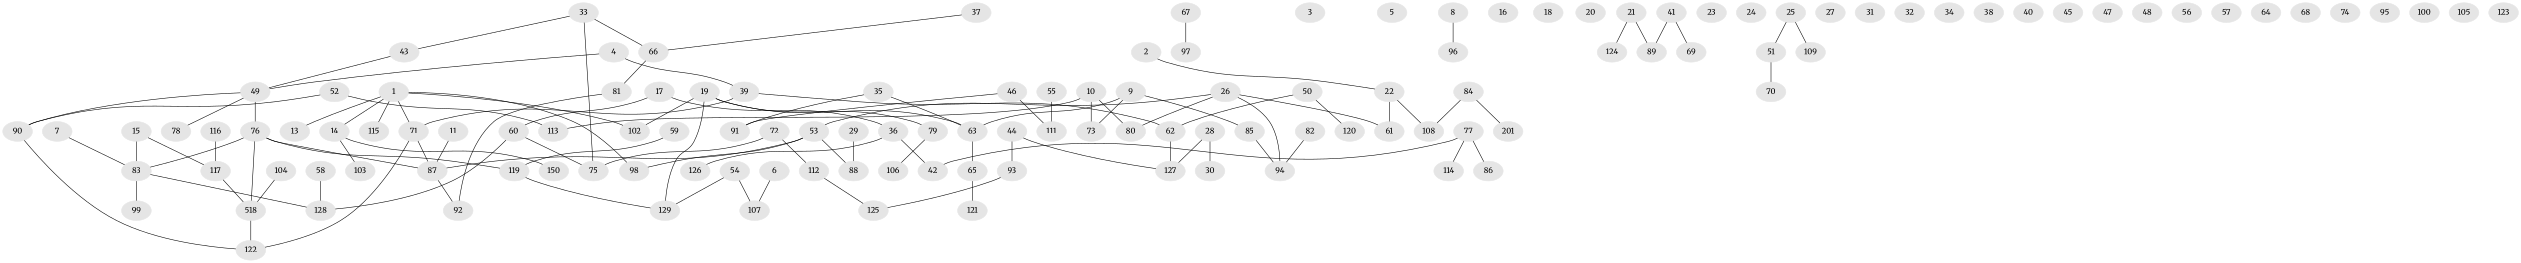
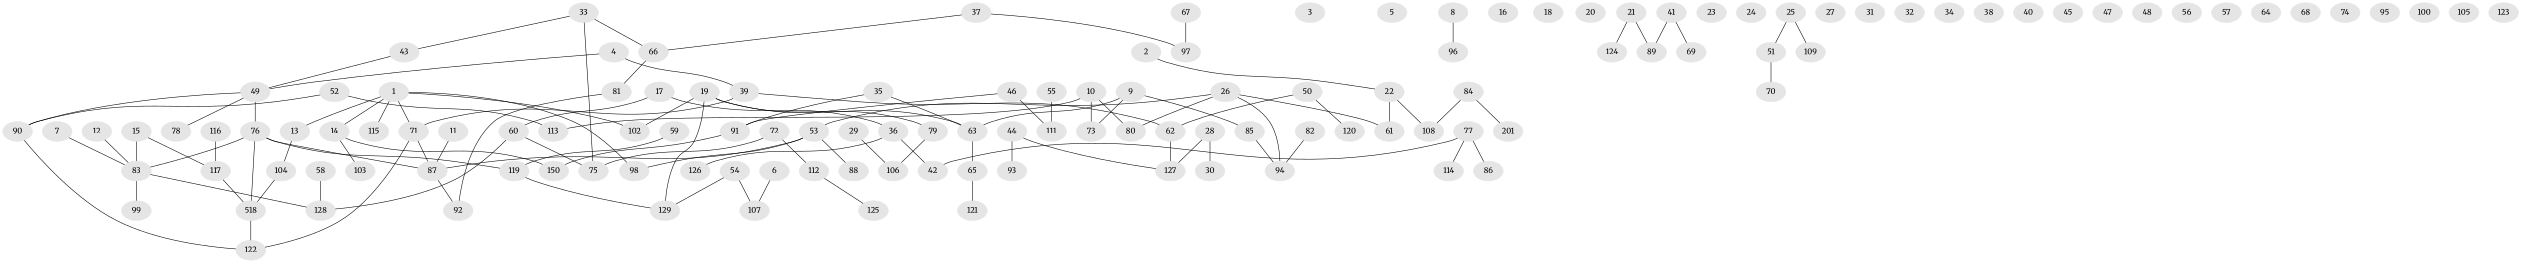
edge "37" -- "97": added
node "12": added
edge "91" -- "150": added
edge "13" -- "104": added
edge "29" -- "88": now "29" -- "106"
edge "93" -- "125": removed
